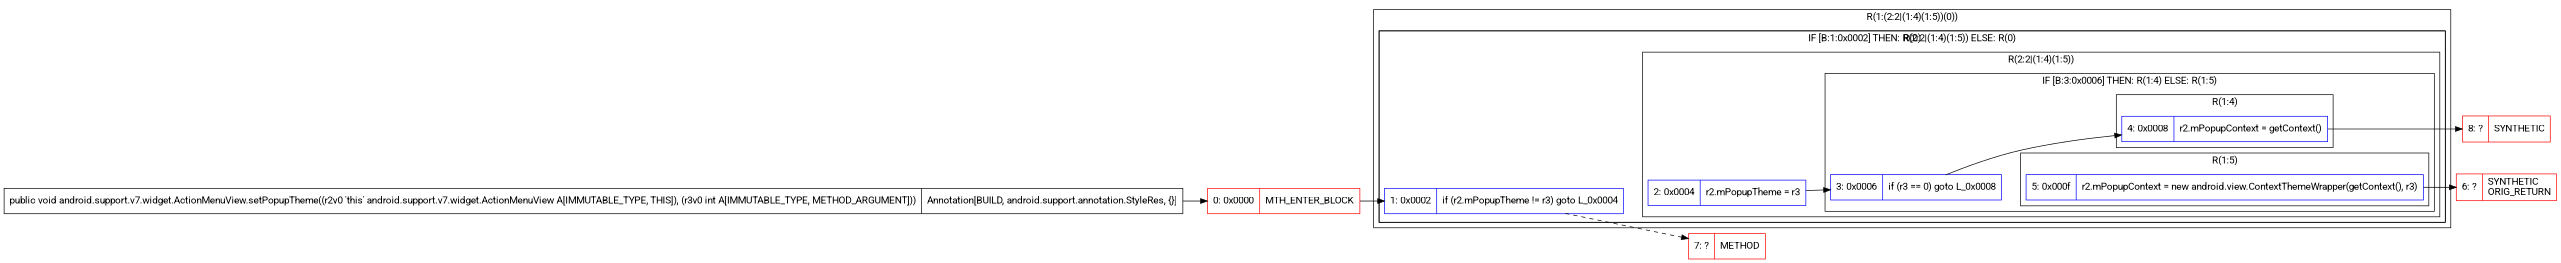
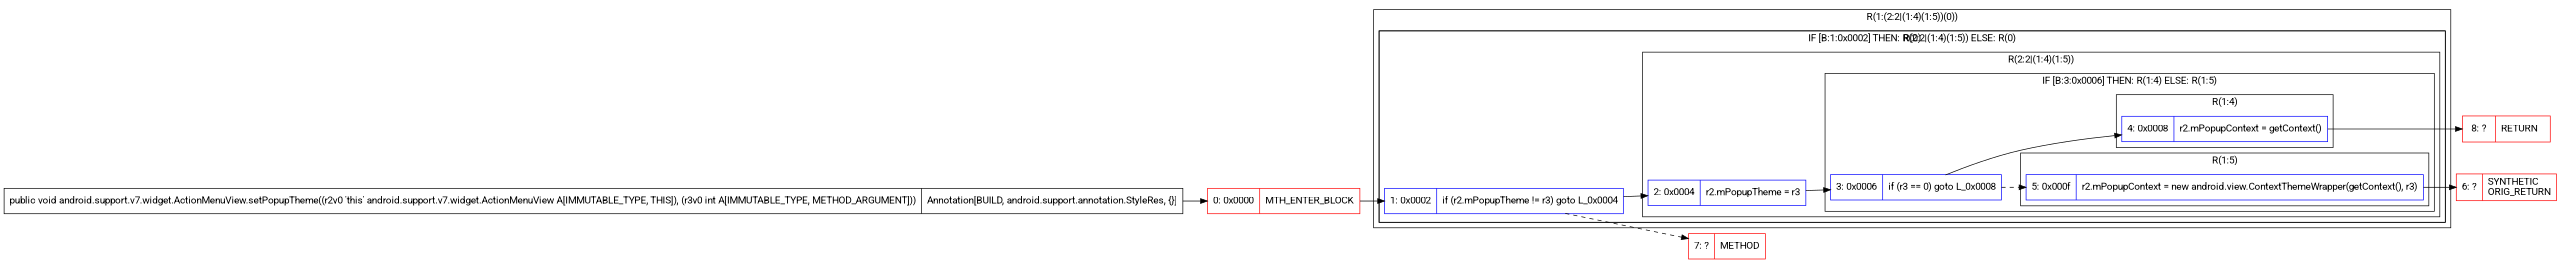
node "8: ?": text "SYNTHETIC" -> "RETURN"
edge "3: 0x0006" -> "5: 0x000f": added
edge "1: 0x0002" -> "2: 0x0004": added
